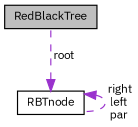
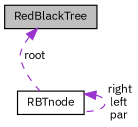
edge "RedBlackTree" -> "RBTnode": reversed
